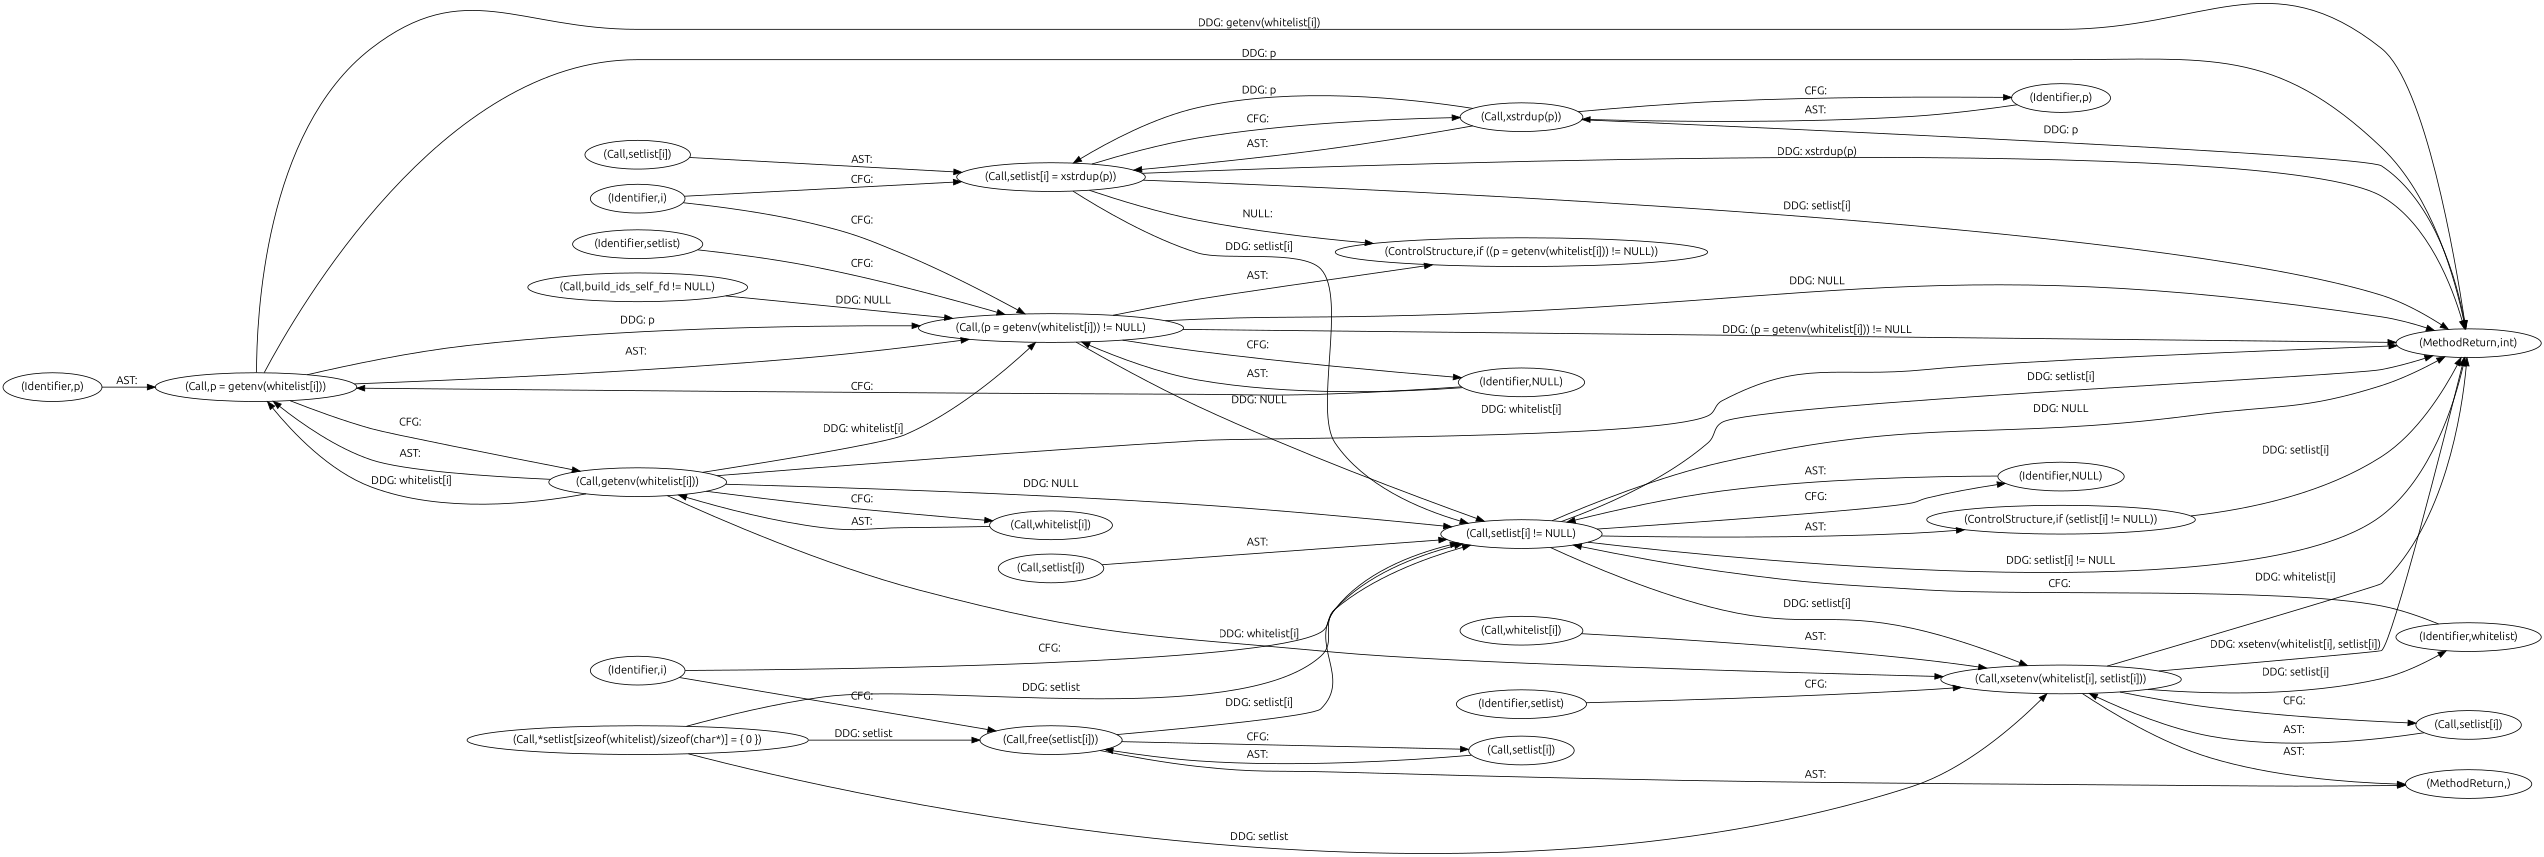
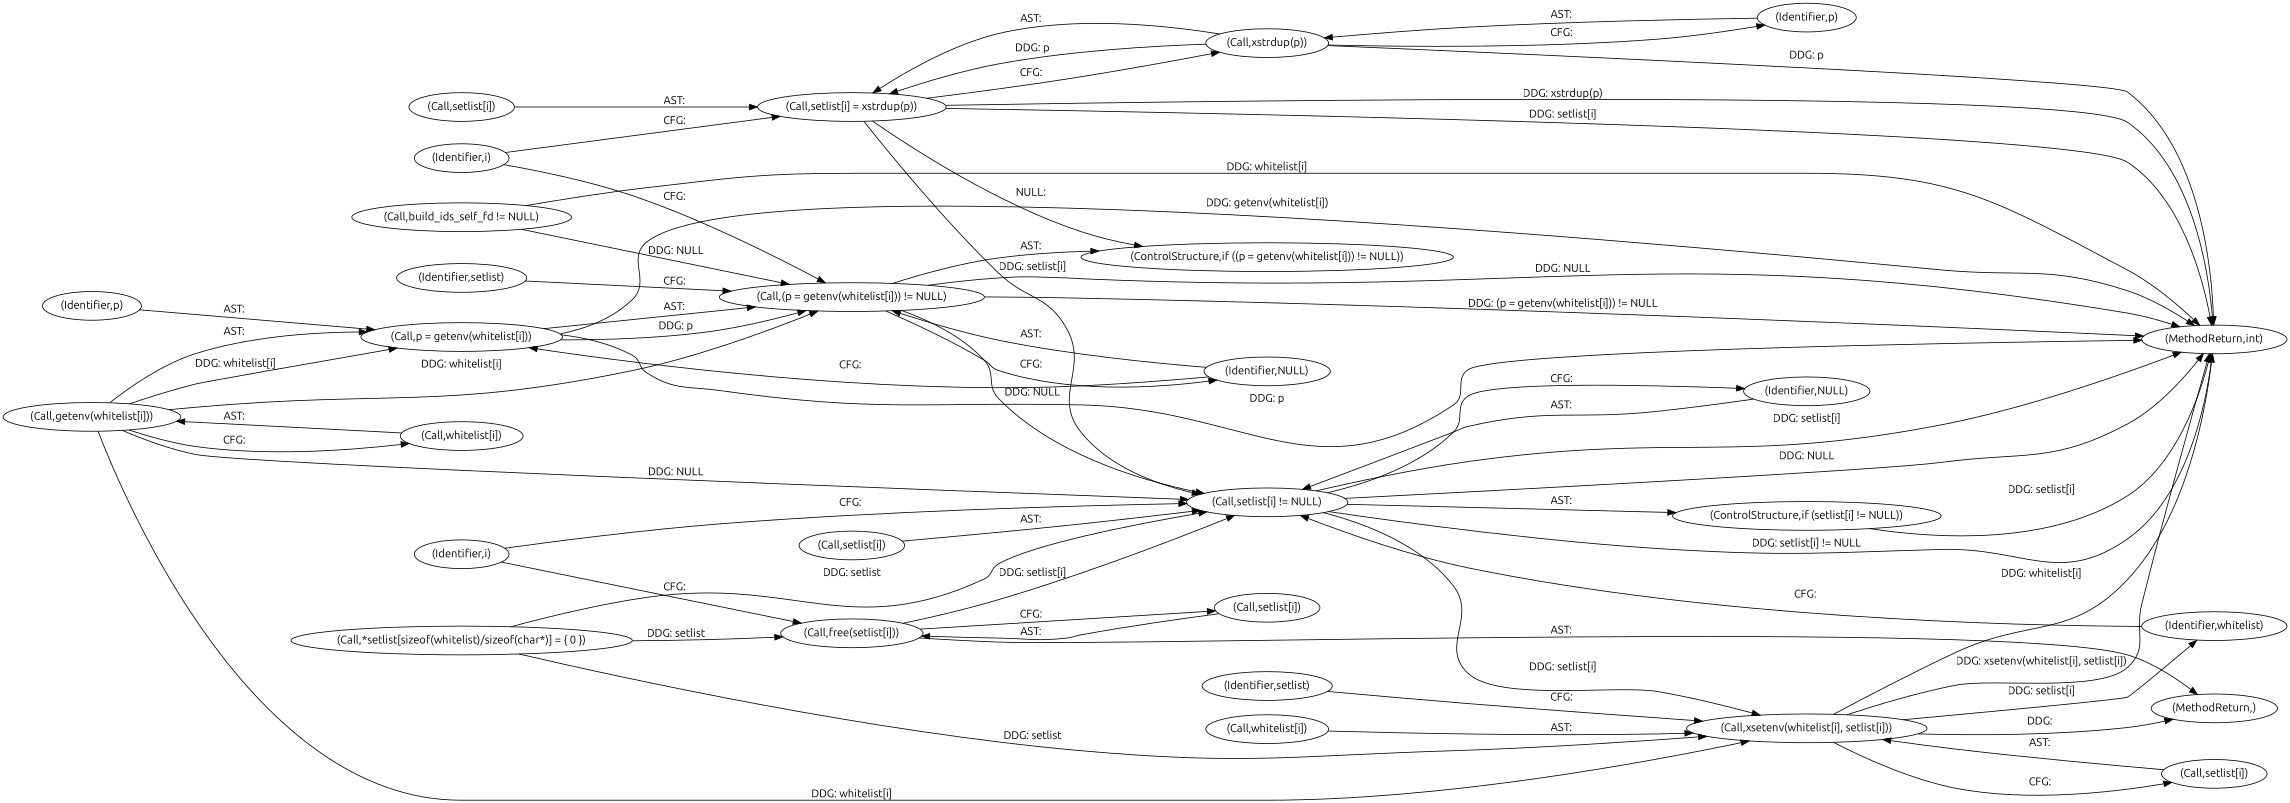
edge "(Call,getenv(whitelist[i]))" -> "(MethodReturn,int)": now "(Call,build_ids_self_fd != NULL)" -> "(MethodReturn,int)"
edge "(Call,p = getenv(whitelist[i]))" -> "(Call,getenv(whitelist[i]))": removed, label "CFG:"
edge "(Call,xsetenv(whitelist[i], setlist[i]))" -> "(MethodReturn,)": label "AST: " -> "DDG: "
